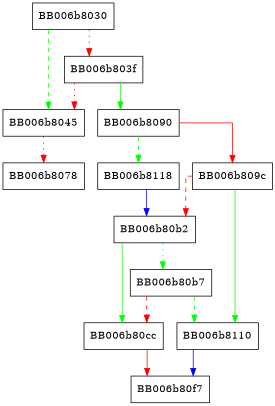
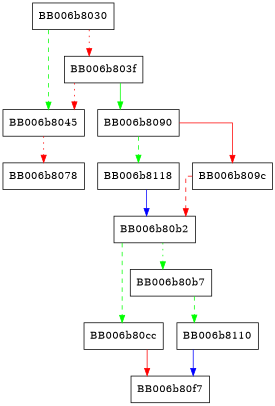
edge "BB006b809c" -> "BB006b8110": removed
edge "BB006b80b2" -> "BB006b80cc": style solid -> dashed
edge "BB006b80b7" -> "BB006b80cc": removed
